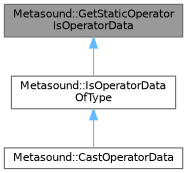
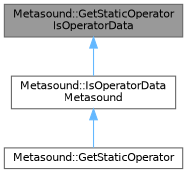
node "Metasound::IsOperatorData OfType": label "Metasound::IsOperatorData OfType" -> "Metasound::IsOperatorData Metasound"
node "Metasound::CastOperatorData": label "Metasound::CastOperatorData" -> "Metasound::GetStaticOperator"
